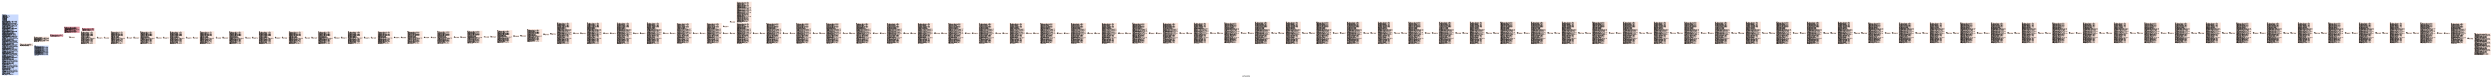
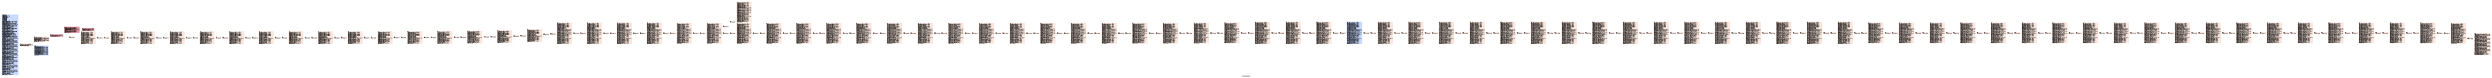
node "%1633:": fillcolor #f3c7b170 -> #88abfd70
